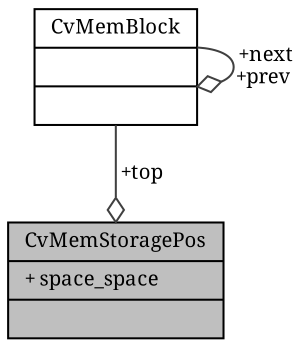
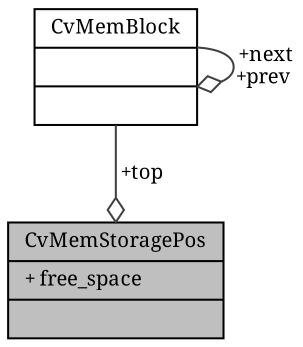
node "CvMemStoragePos": text "+ space_space" -> "+ free_space"
